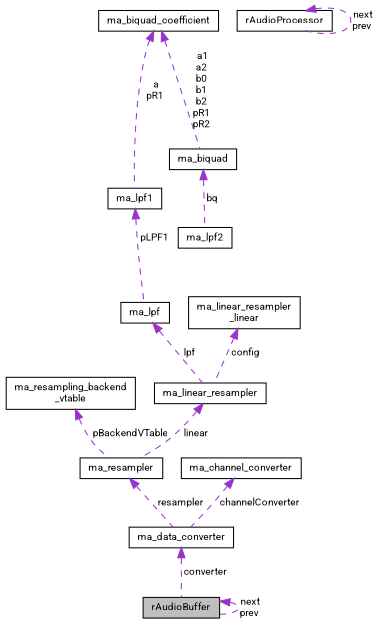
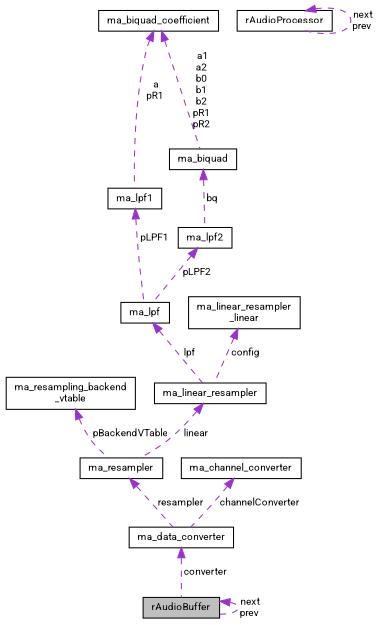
edge "ma_lpf" -> "ma_lpf2": added, label "pLPF2"
